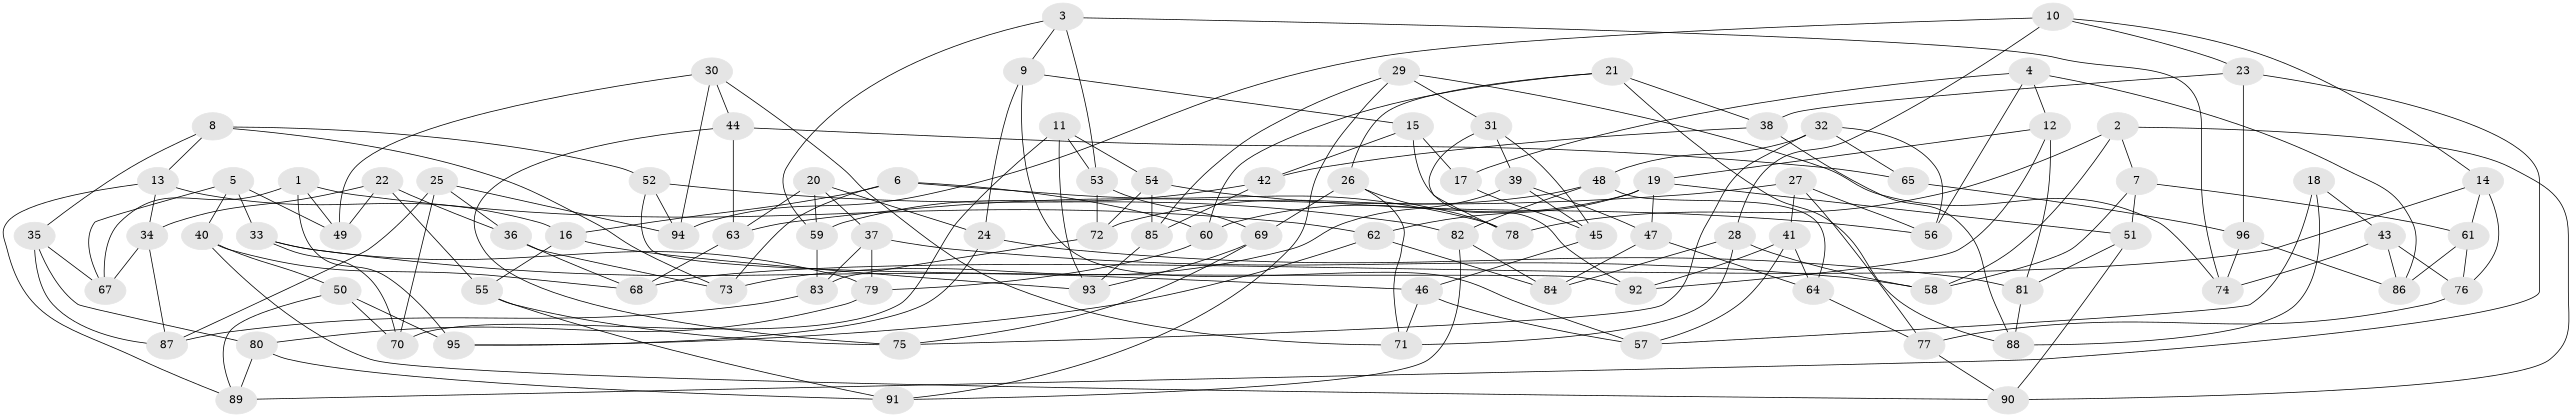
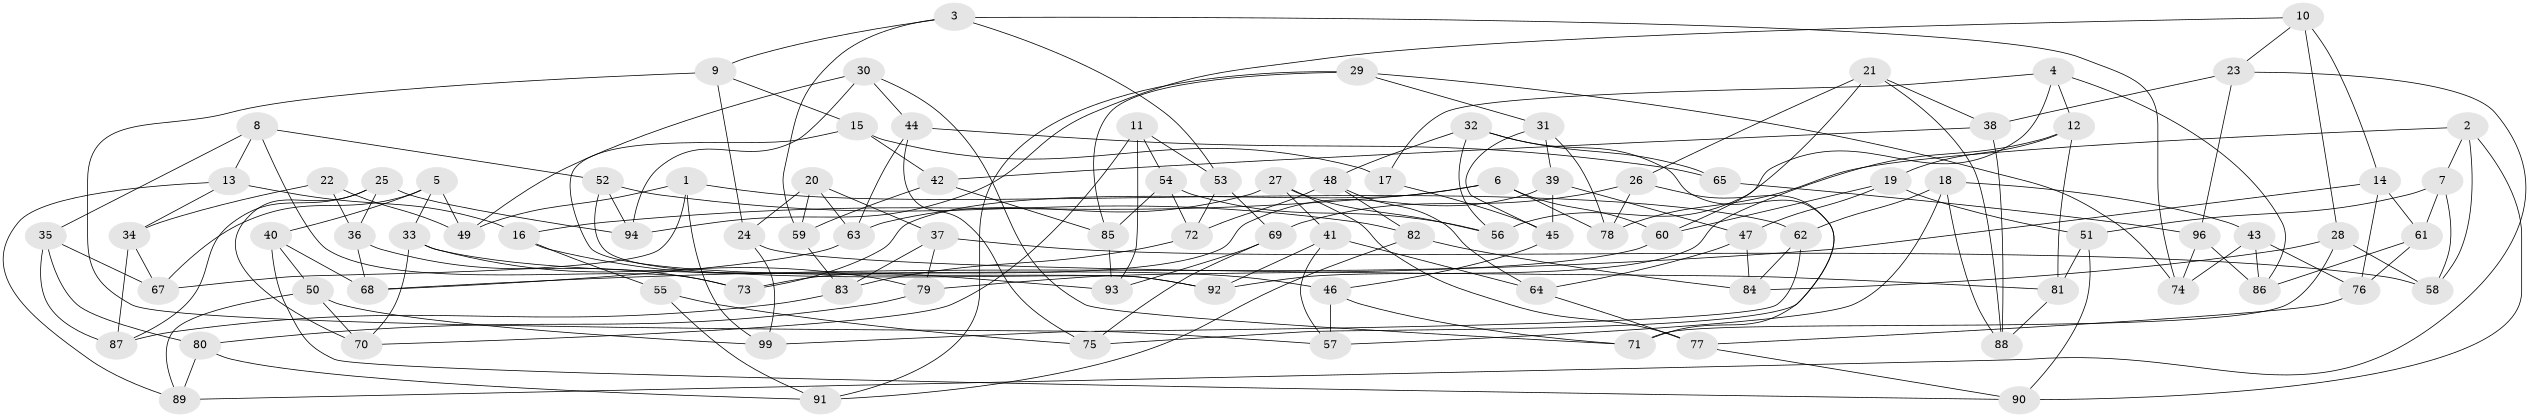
edge "19" -- "62": now "18" -- "62"
edge "22" -- "55": removed
node "95": label "95" -> "99"
